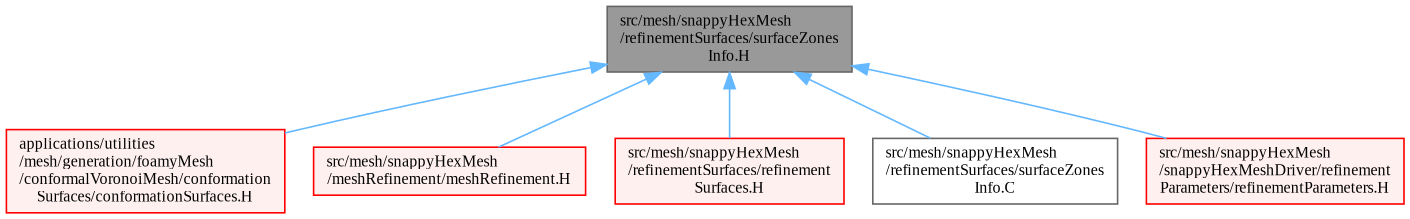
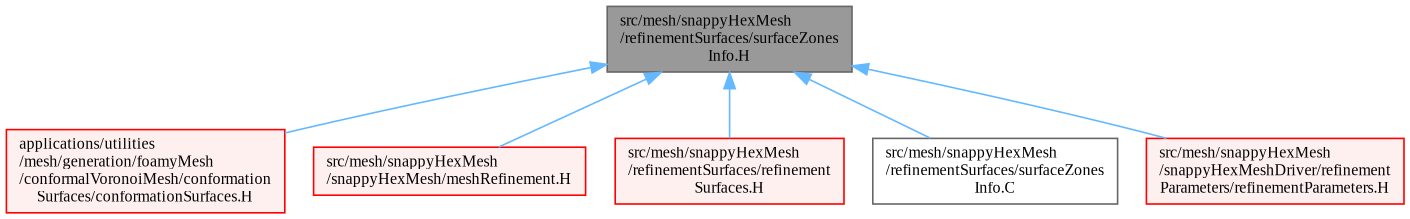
node "src/mesh/snappyHexMesh /meshRefinement/meshRefinement.H": label "src/mesh/snappyHexMesh /meshRefinement/meshRefinement.H" -> "src/mesh/snappyHexMesh /snappyHexMesh/meshRefinement.H"
